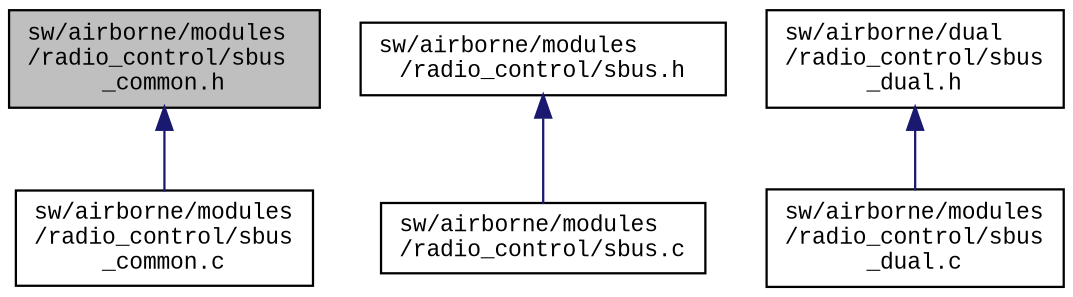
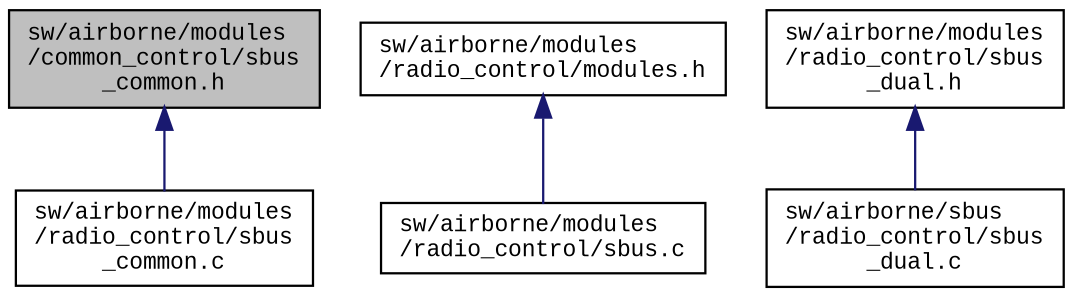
node "sw/airborne/modules /radio_control/sbus _common.h": label "sw/airborne/modules /radio_control/sbus _common.h" -> "sw/airborne/modules /common_control/sbus _common.h"
node "sw/airborne/modules /radio_control/sbus.h": label "sw/airborne/modules /radio_control/sbus.h" -> "sw/airborne/modules /radio_control/modules.h"
node "sw/airborne/dual /radio_control/sbus _dual.h": label "sw/airborne/dual /radio_control/sbus _dual.h" -> "sw/airborne/modules /radio_control/sbus _dual.h"
node "sw/airborne/modules /radio_control/sbus _dual.c": label "sw/airborne/modules /radio_control/sbus _dual.c" -> "sw/airborne/sbus /radio_control/sbus _dual.c"
